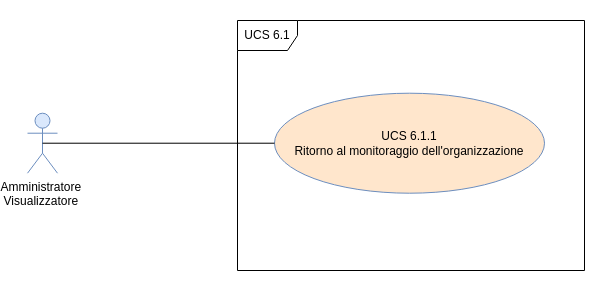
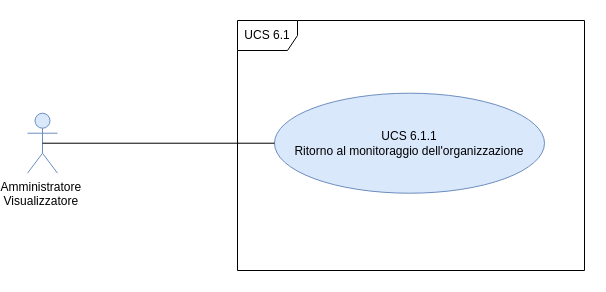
node "UCS 6.1.1 Ritorno al monitoraggio dell'organizzazione": fillcolor #ffe6cc -> #dae8fc
